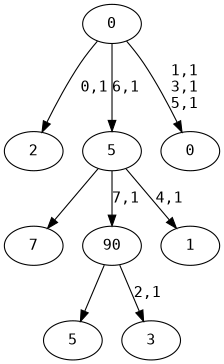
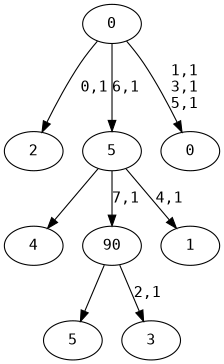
node "7": label "7" -> "4"
